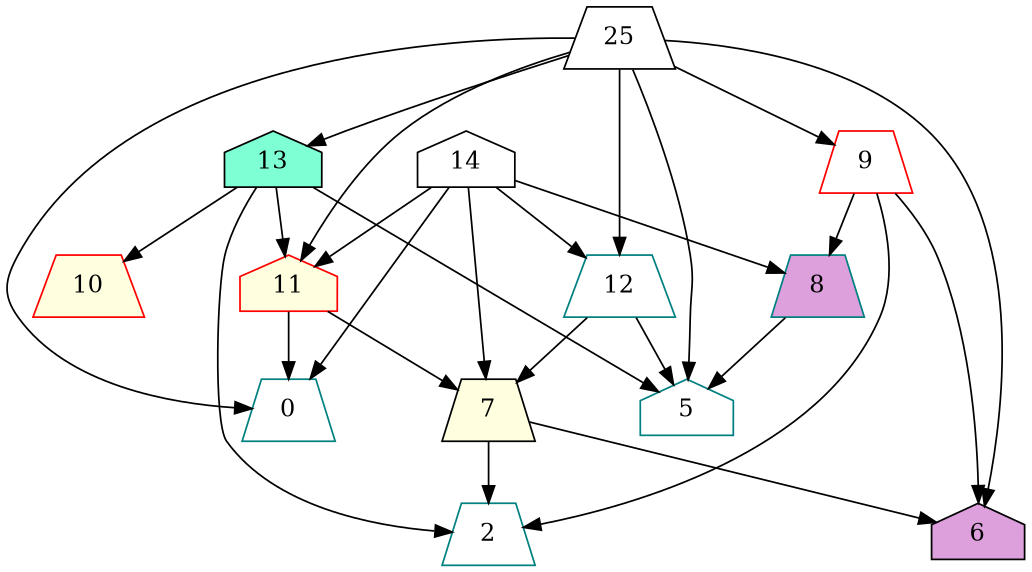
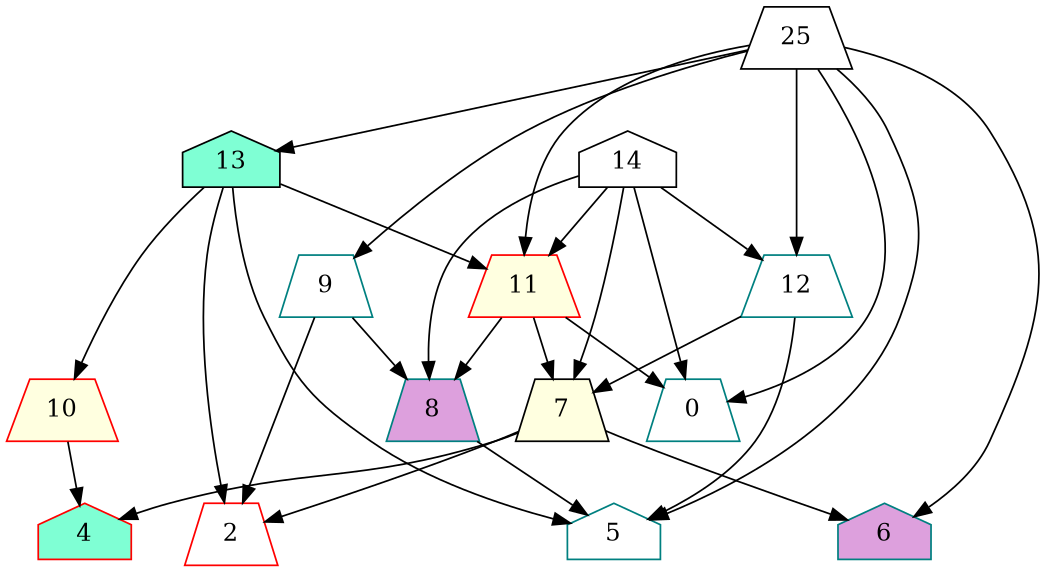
node "9": color red -> teal
node "11": shape house -> trapezium
edge "9" -> "6": removed
edge "11" -> "8": added
node "4": added
node "2": color teal -> red
node "6": color black -> teal
